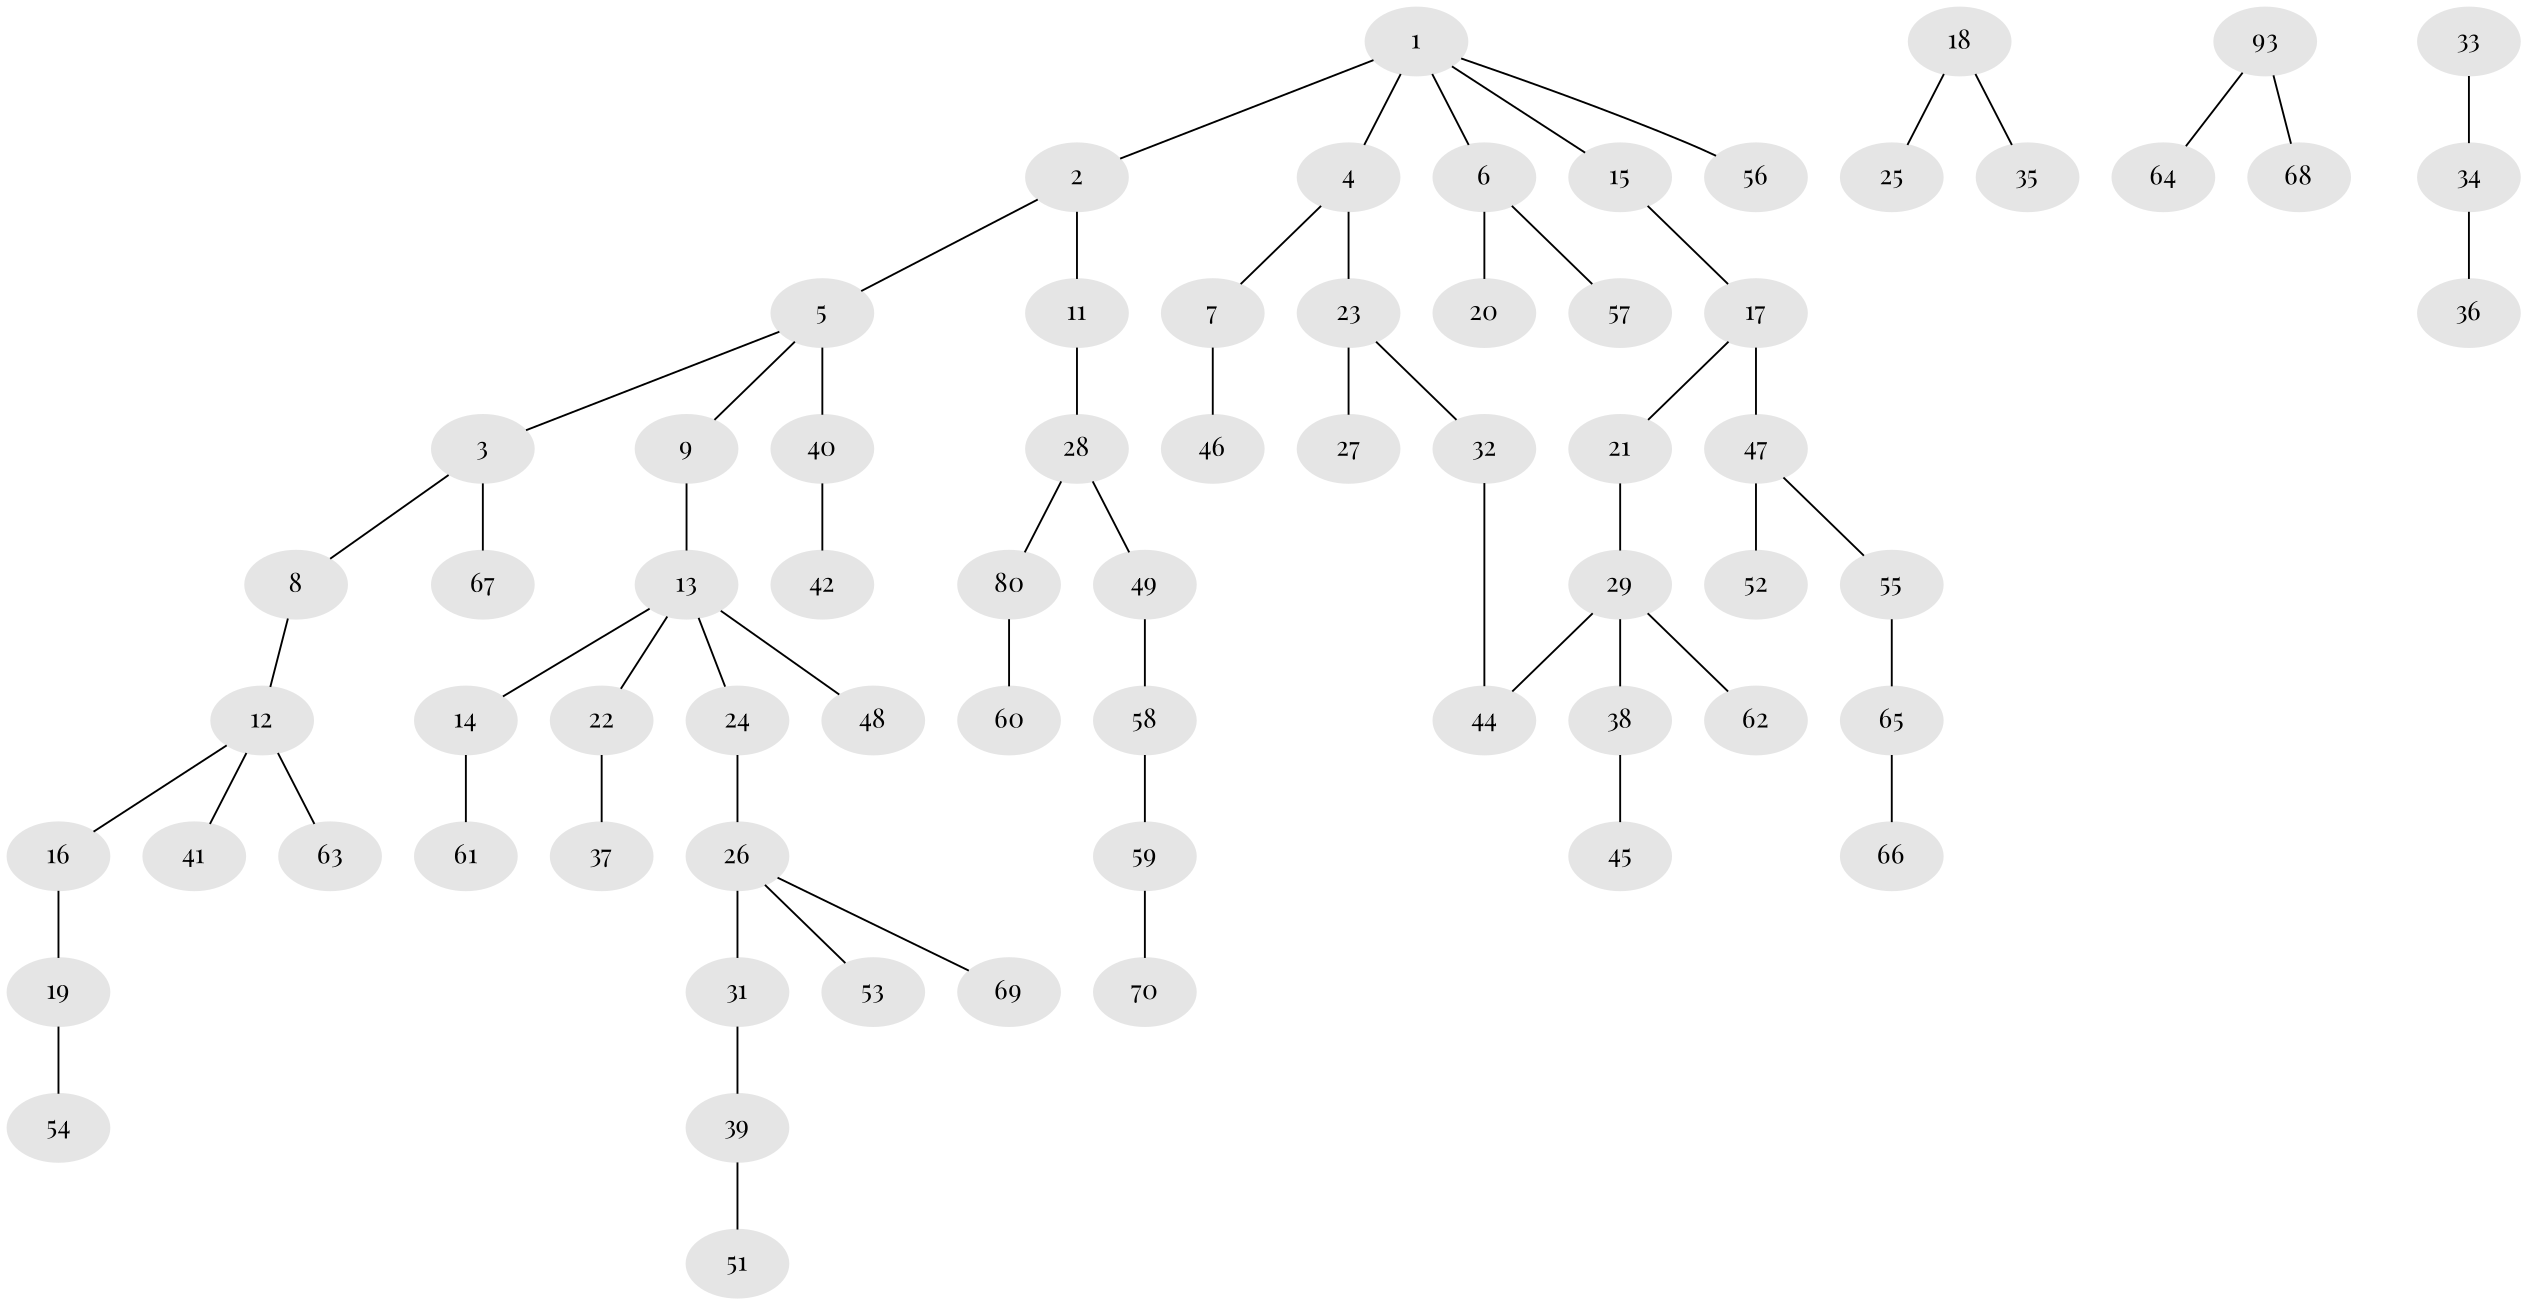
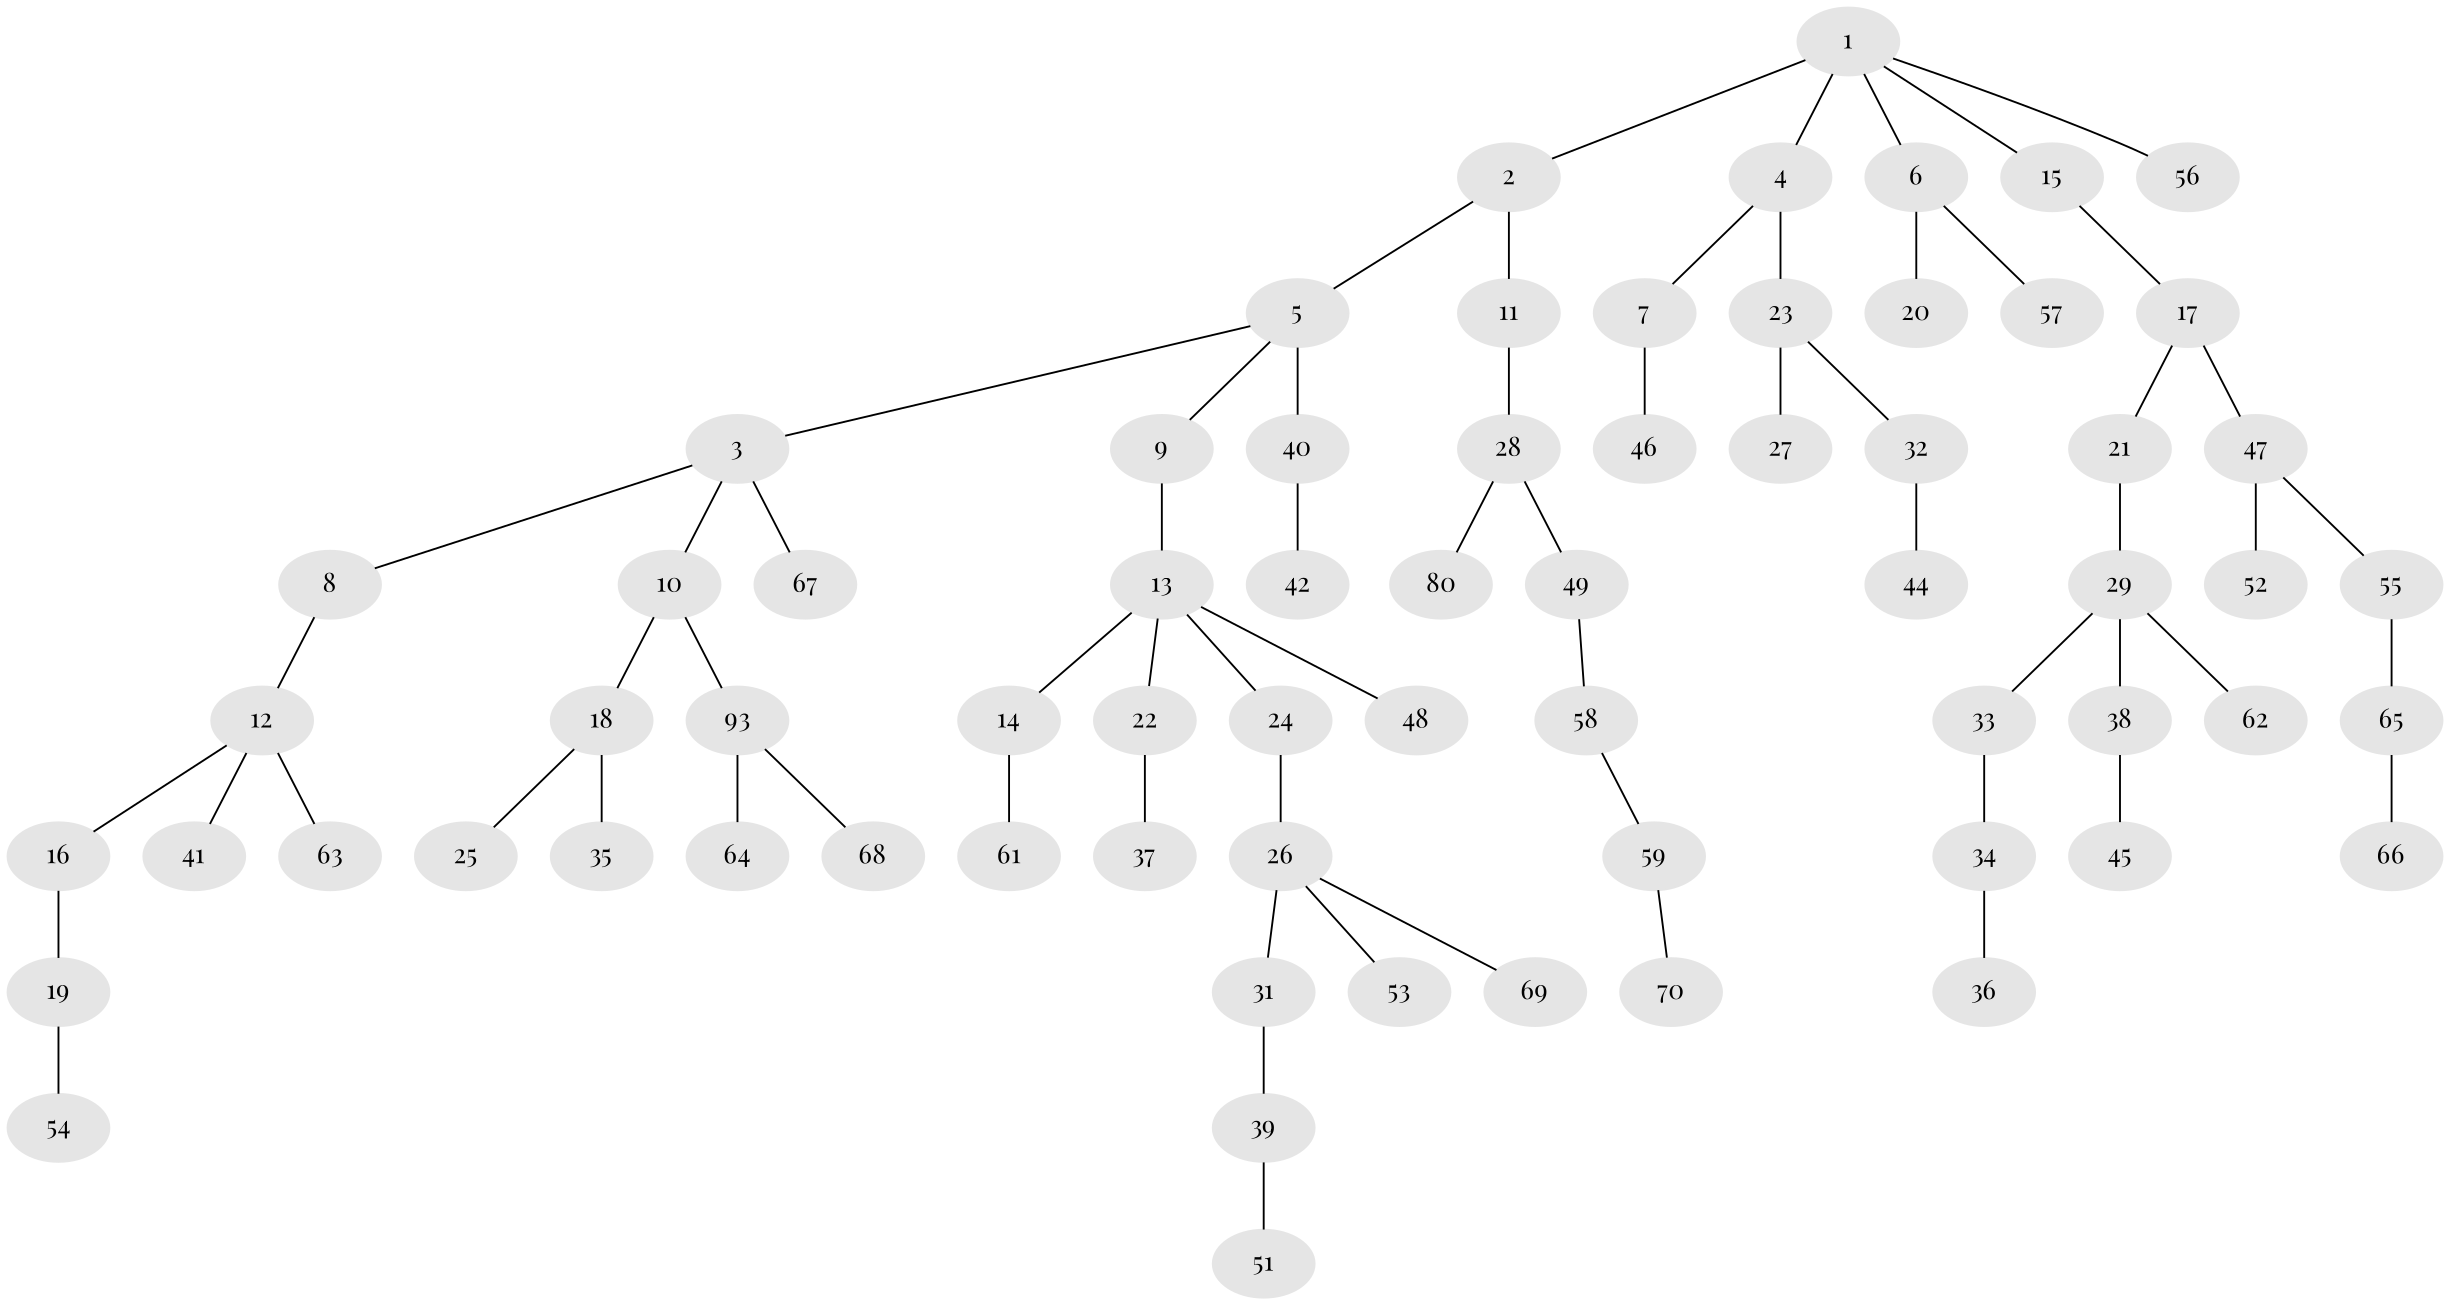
node "10": added
edge "29" -- "44": now "29" -- "33"
node "60": removed
